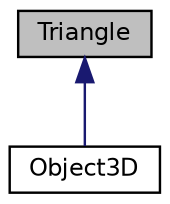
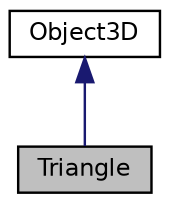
edge "Object3D" -> "Triangle": reversed
